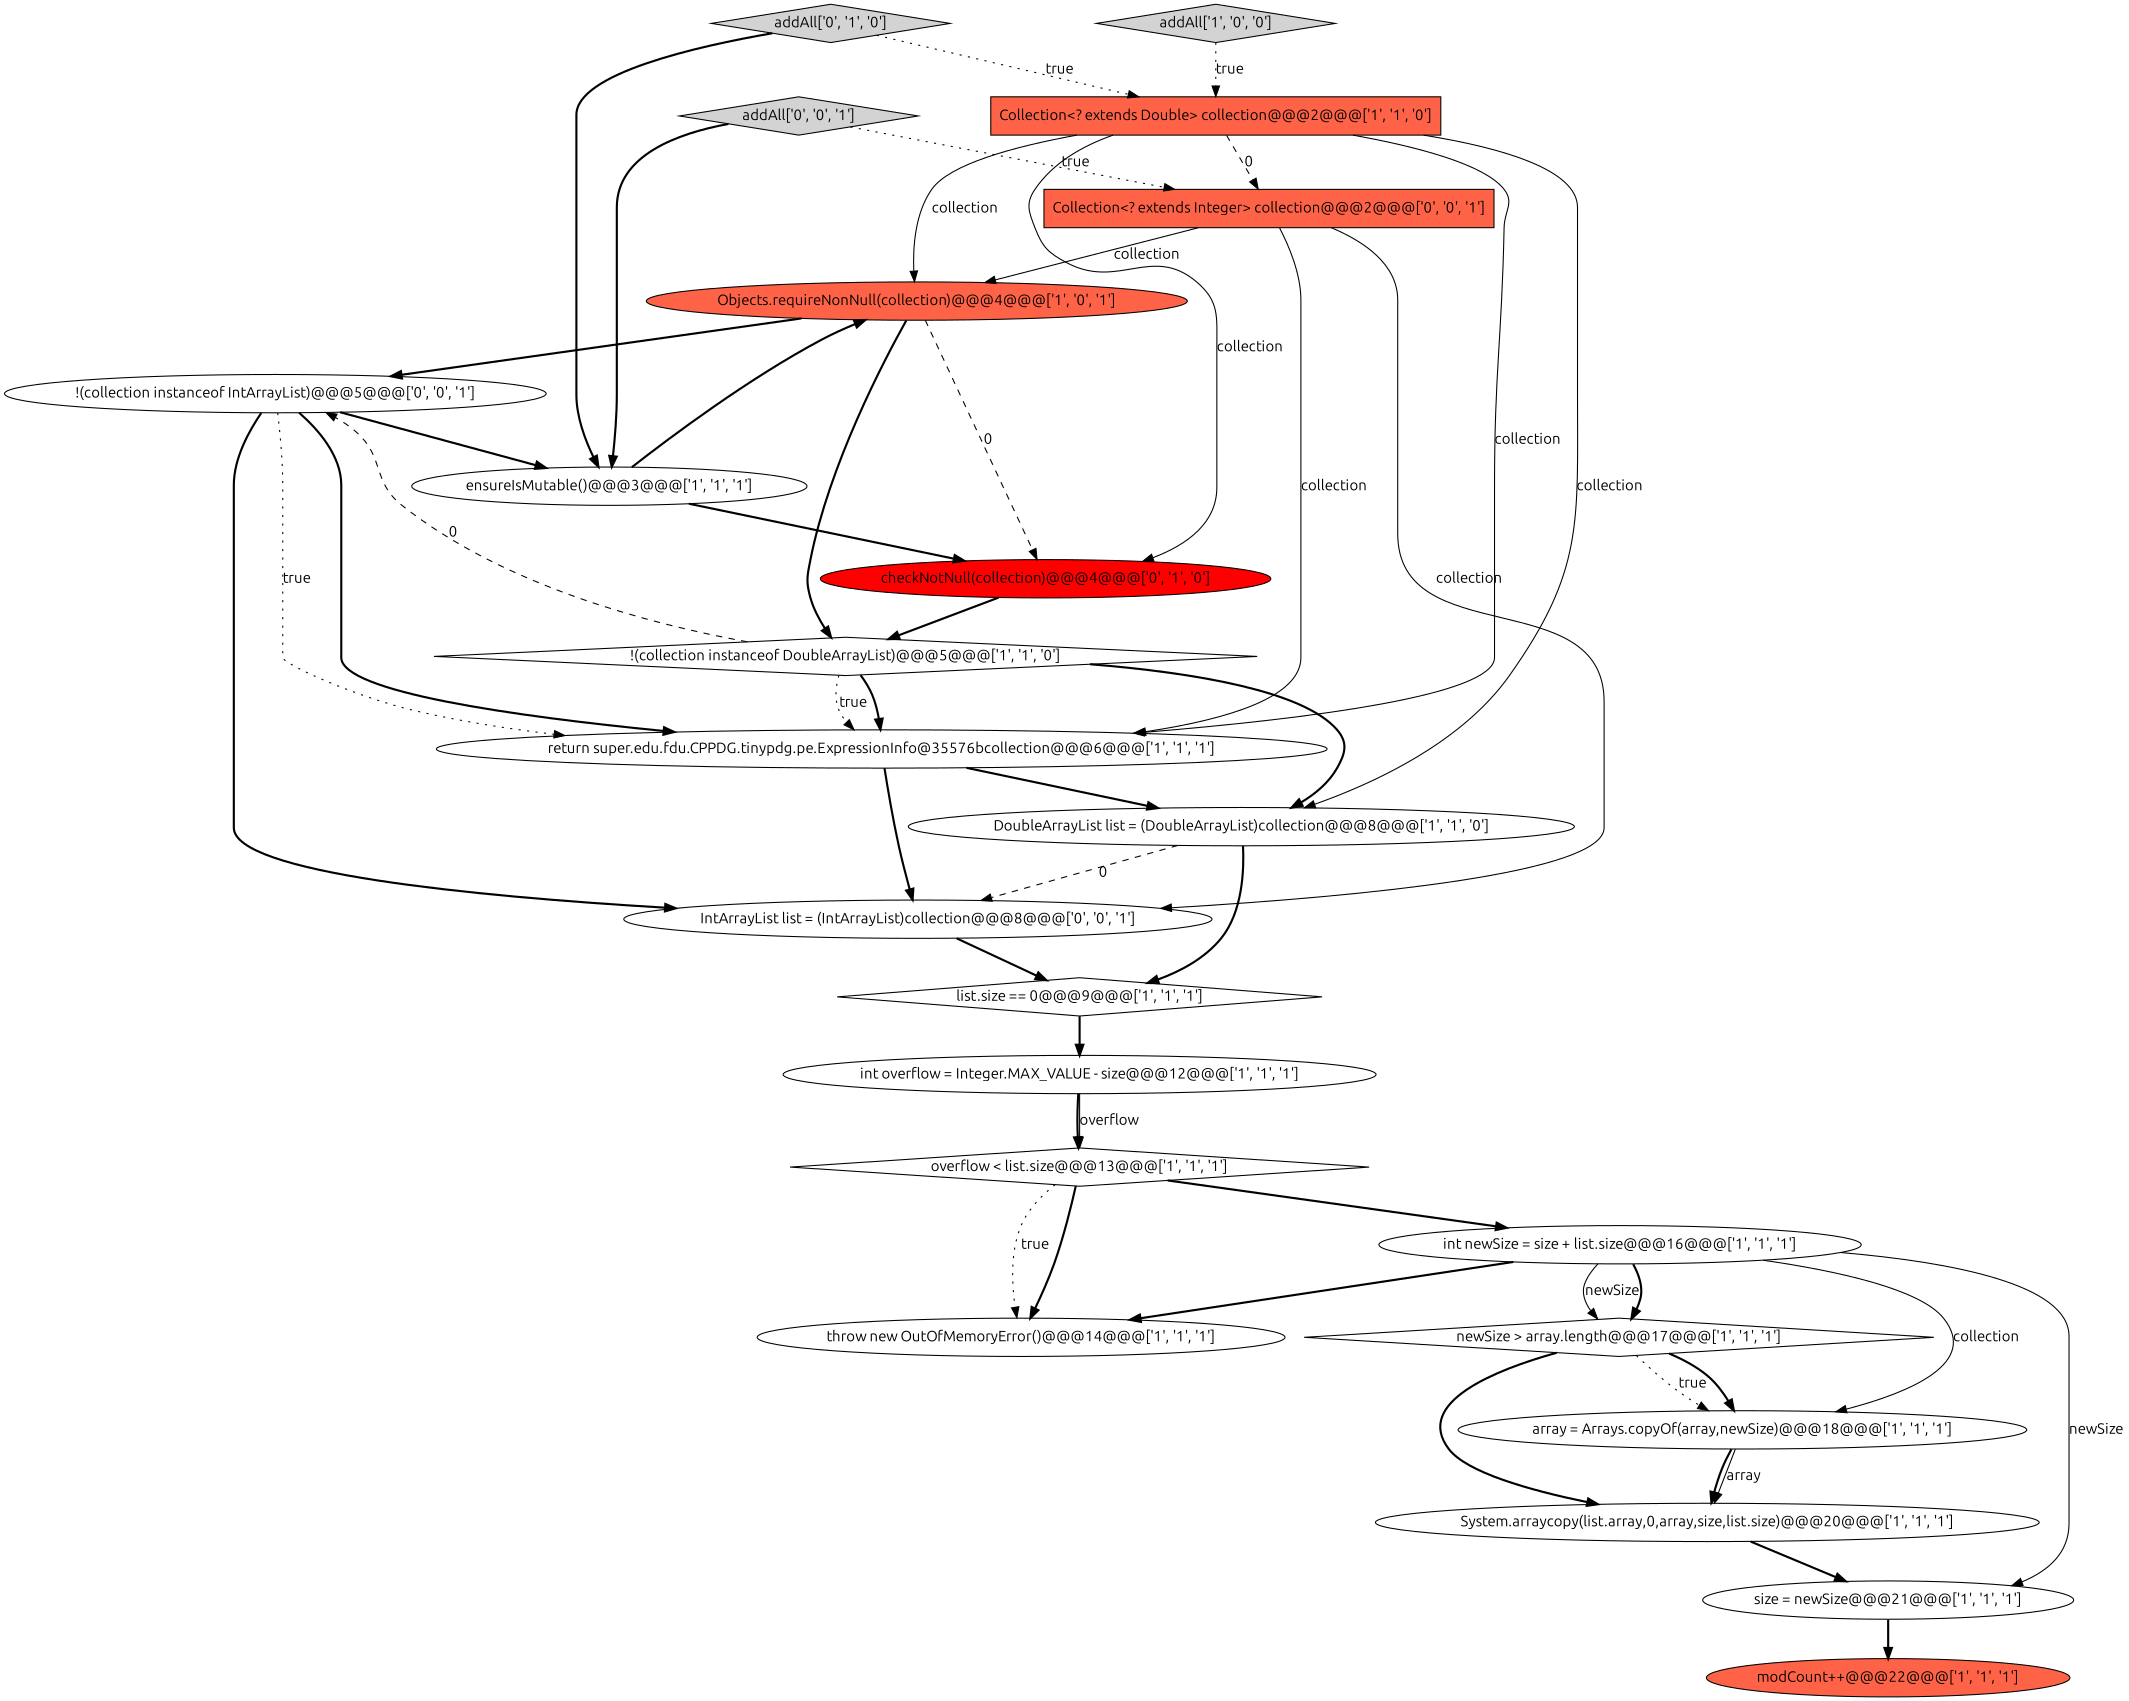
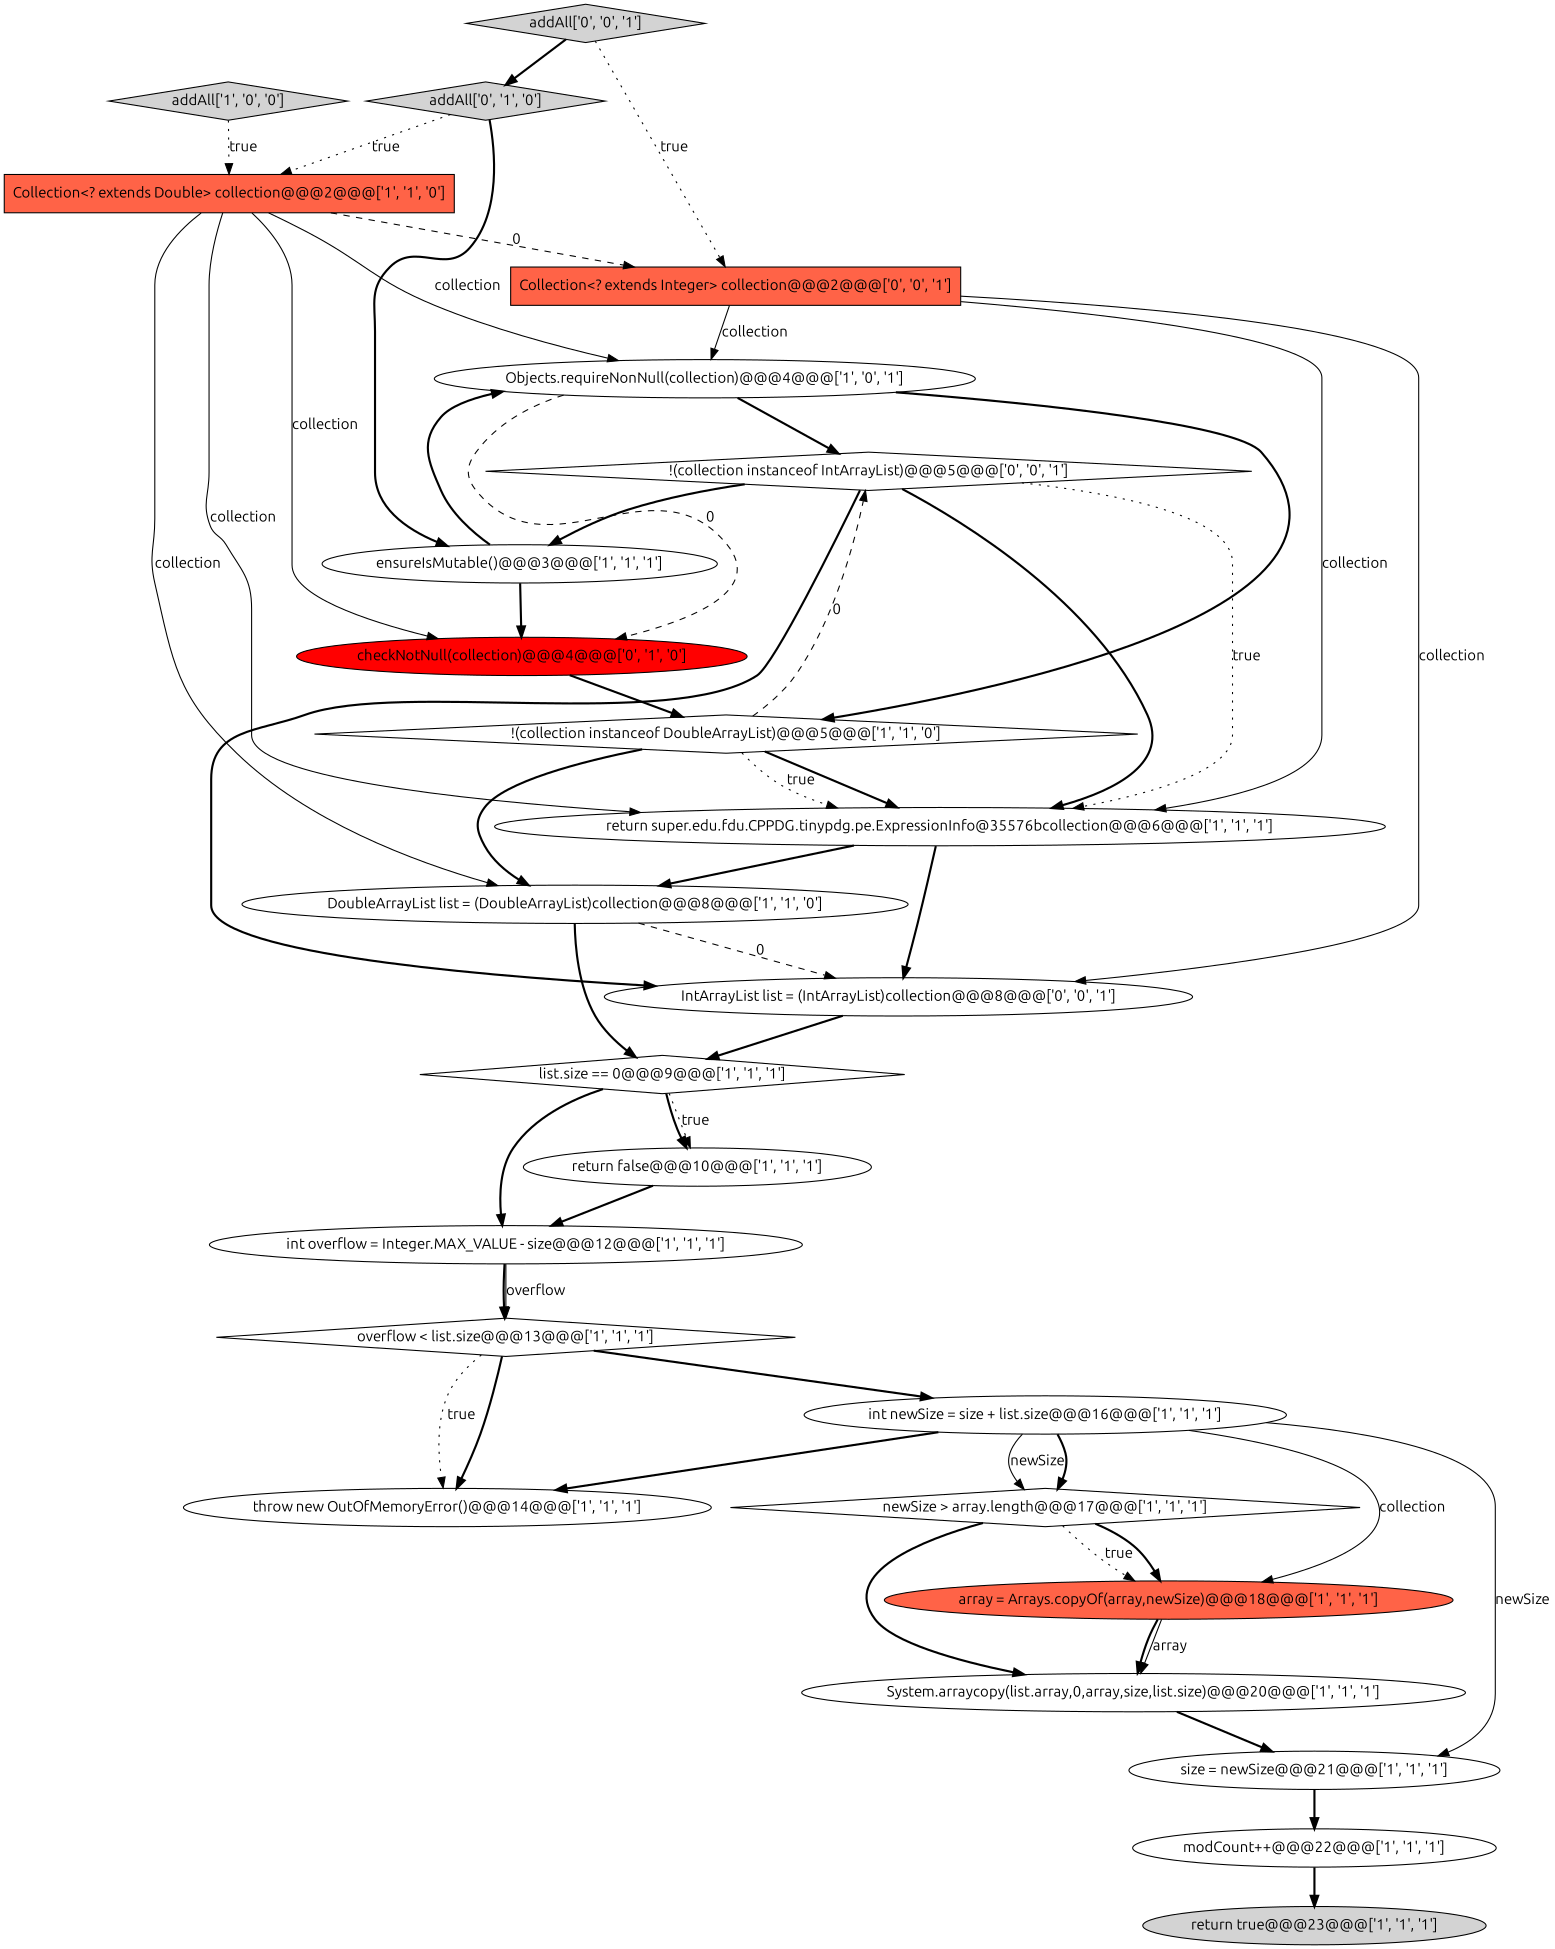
edge "addAll['0', '0', '1']" -> "ensureIsMutable()@@@3@@@['1', '1', '1']": now "addAll['0', '0', '1']" -> "addAll['0', '1', '0']"
node "Objects.requireNonNull(collection)@@@4@@@['1', '0', '1']": fillcolor tomato -> white
node "!(collection instanceof IntArrayList)@@@5@@@['0', '0', '1']": shape ellipse -> diamond
node "return false@@@10@@@['1', '1', '1']": added
node "array = Arrays.copyOf(array,newSize)@@@18@@@['1', '1', '1']": fillcolor white -> tomato
node "modCount++@@@22@@@['1', '1', '1']": fillcolor tomato -> white
node "return true@@@23@@@['1', '1', '1']": added
